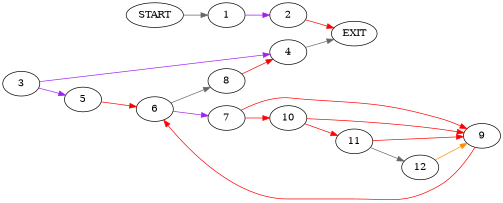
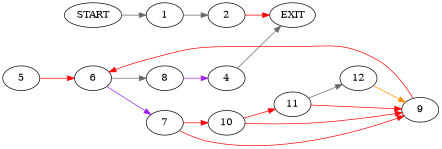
edge "1" -> "2": color purple -> gray40
edge "8" -> "4": color red -> purple
node "3": removed
